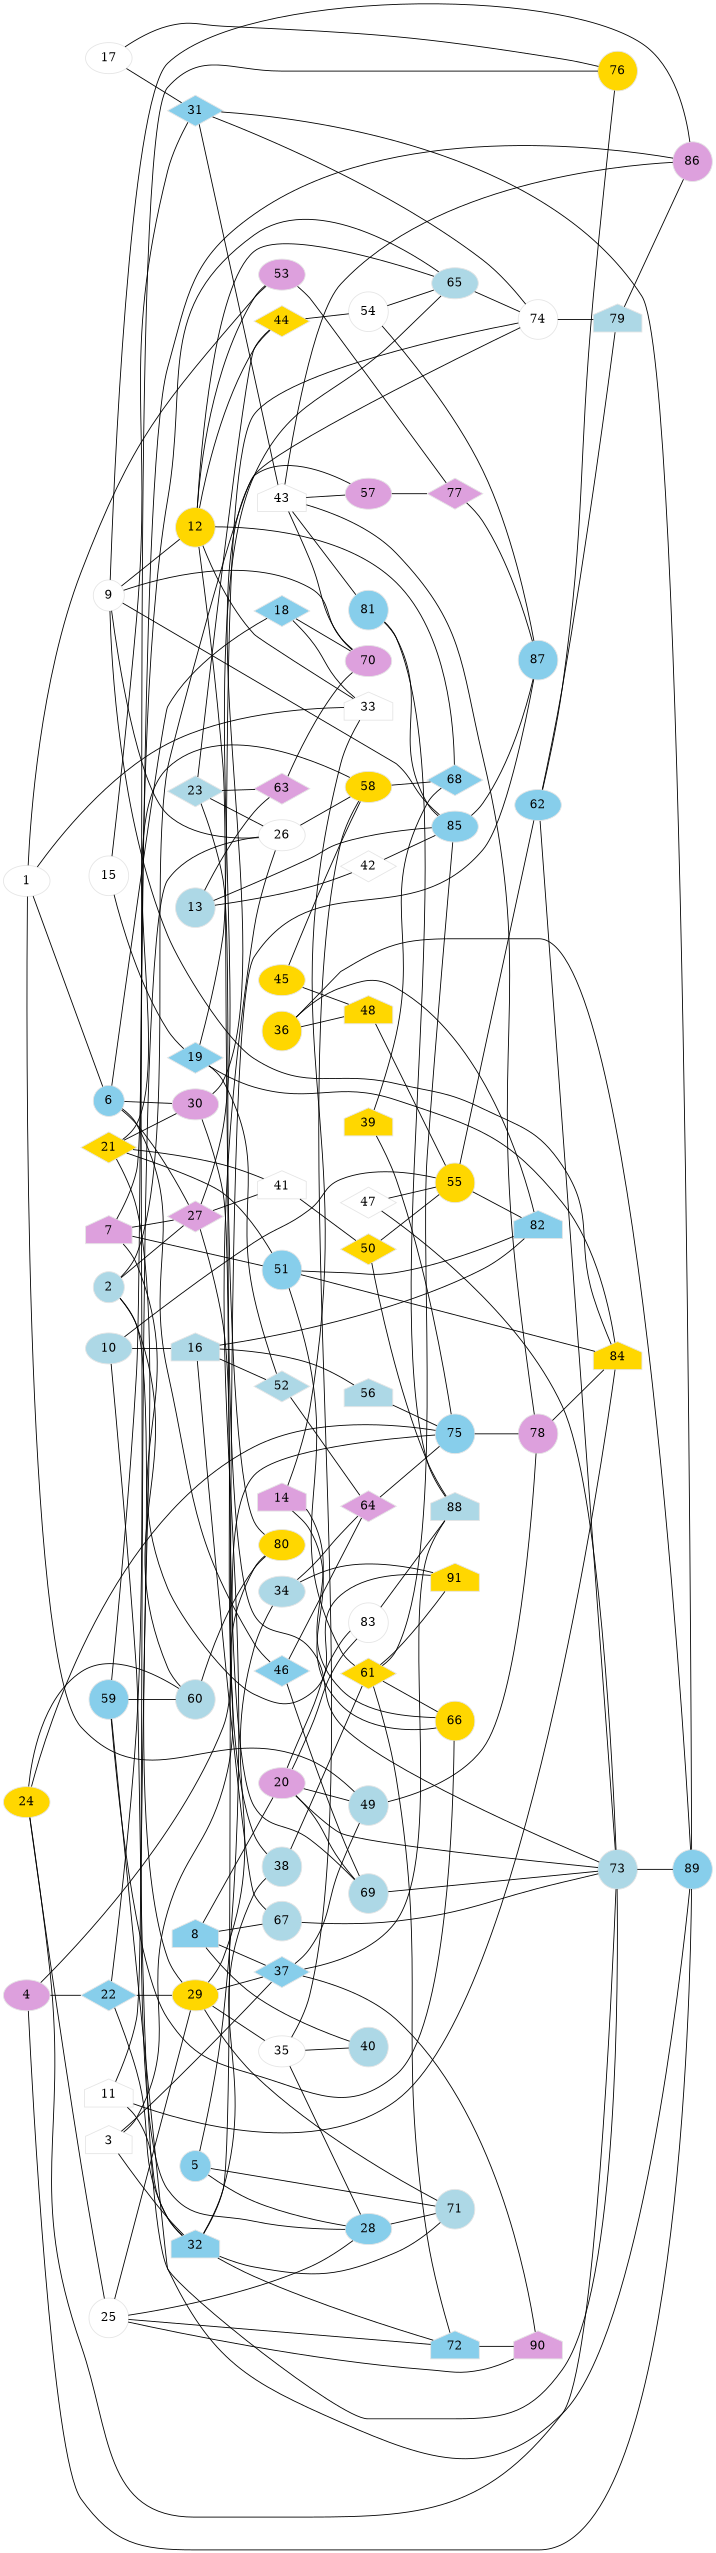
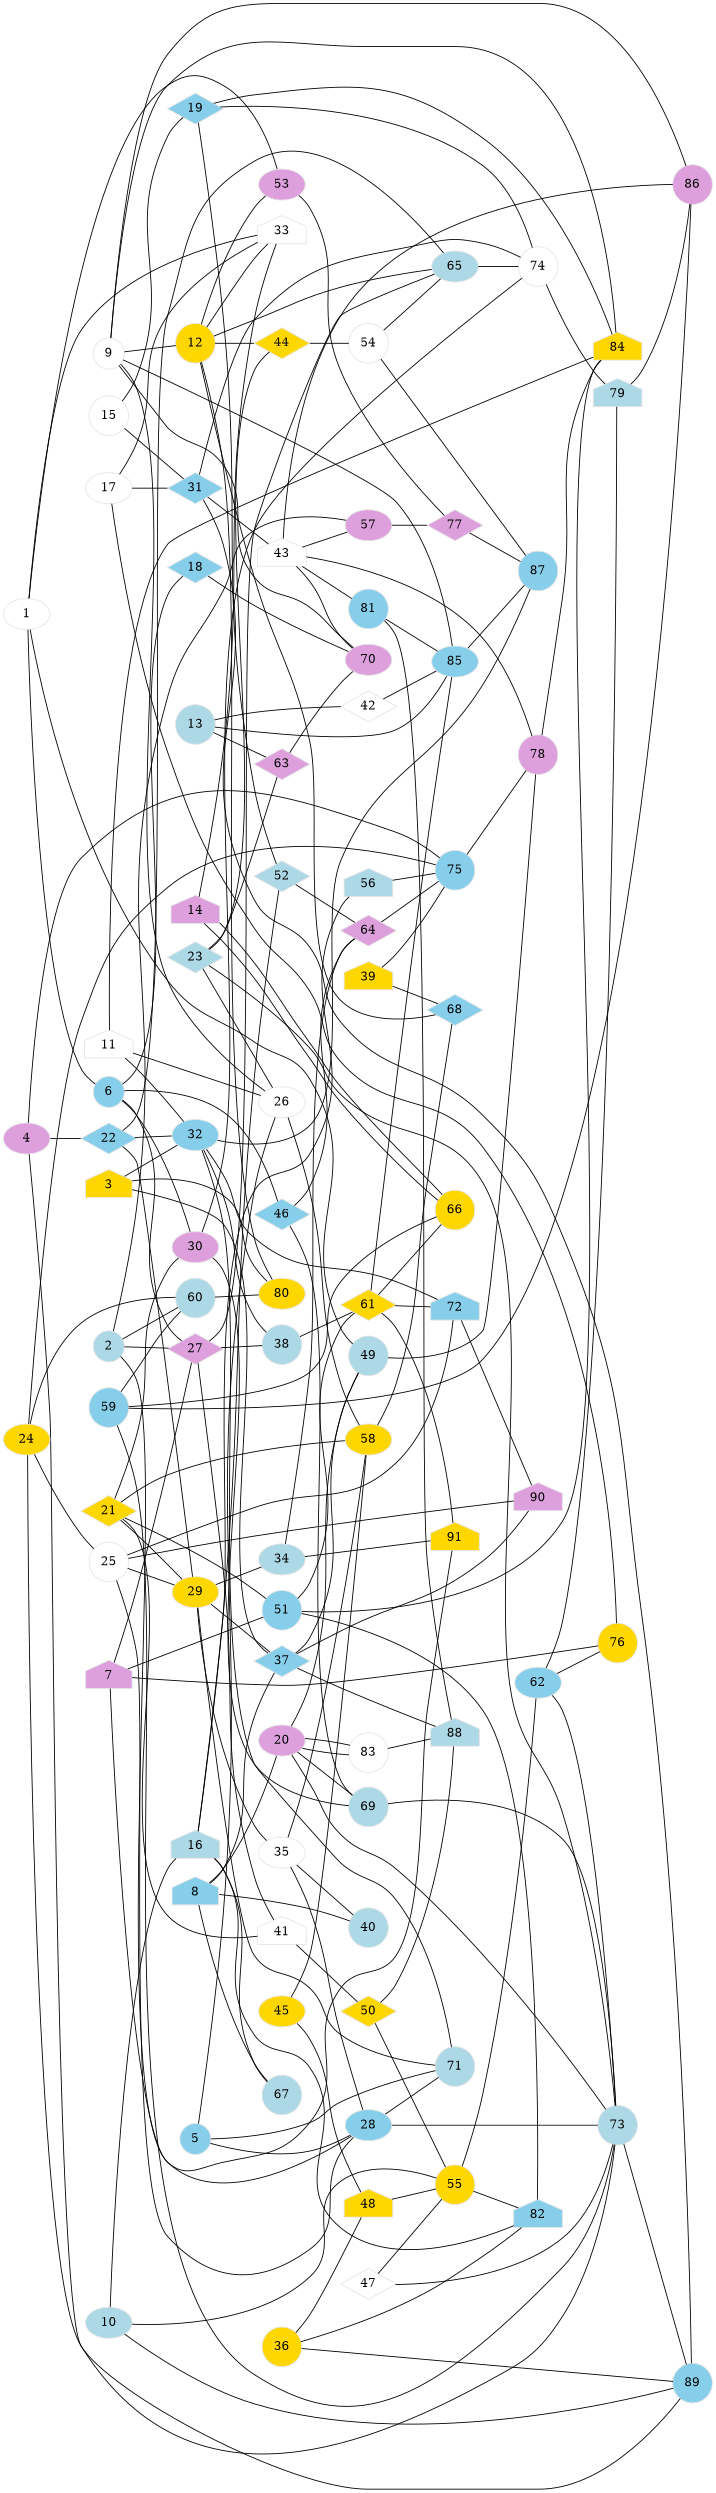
edge "18" -- "33": now "17" -- "33"
edge "73" -- "67": now "73" -- "28"
node "3": fillcolor white -> gold
node "32": shape house -> ellipse
